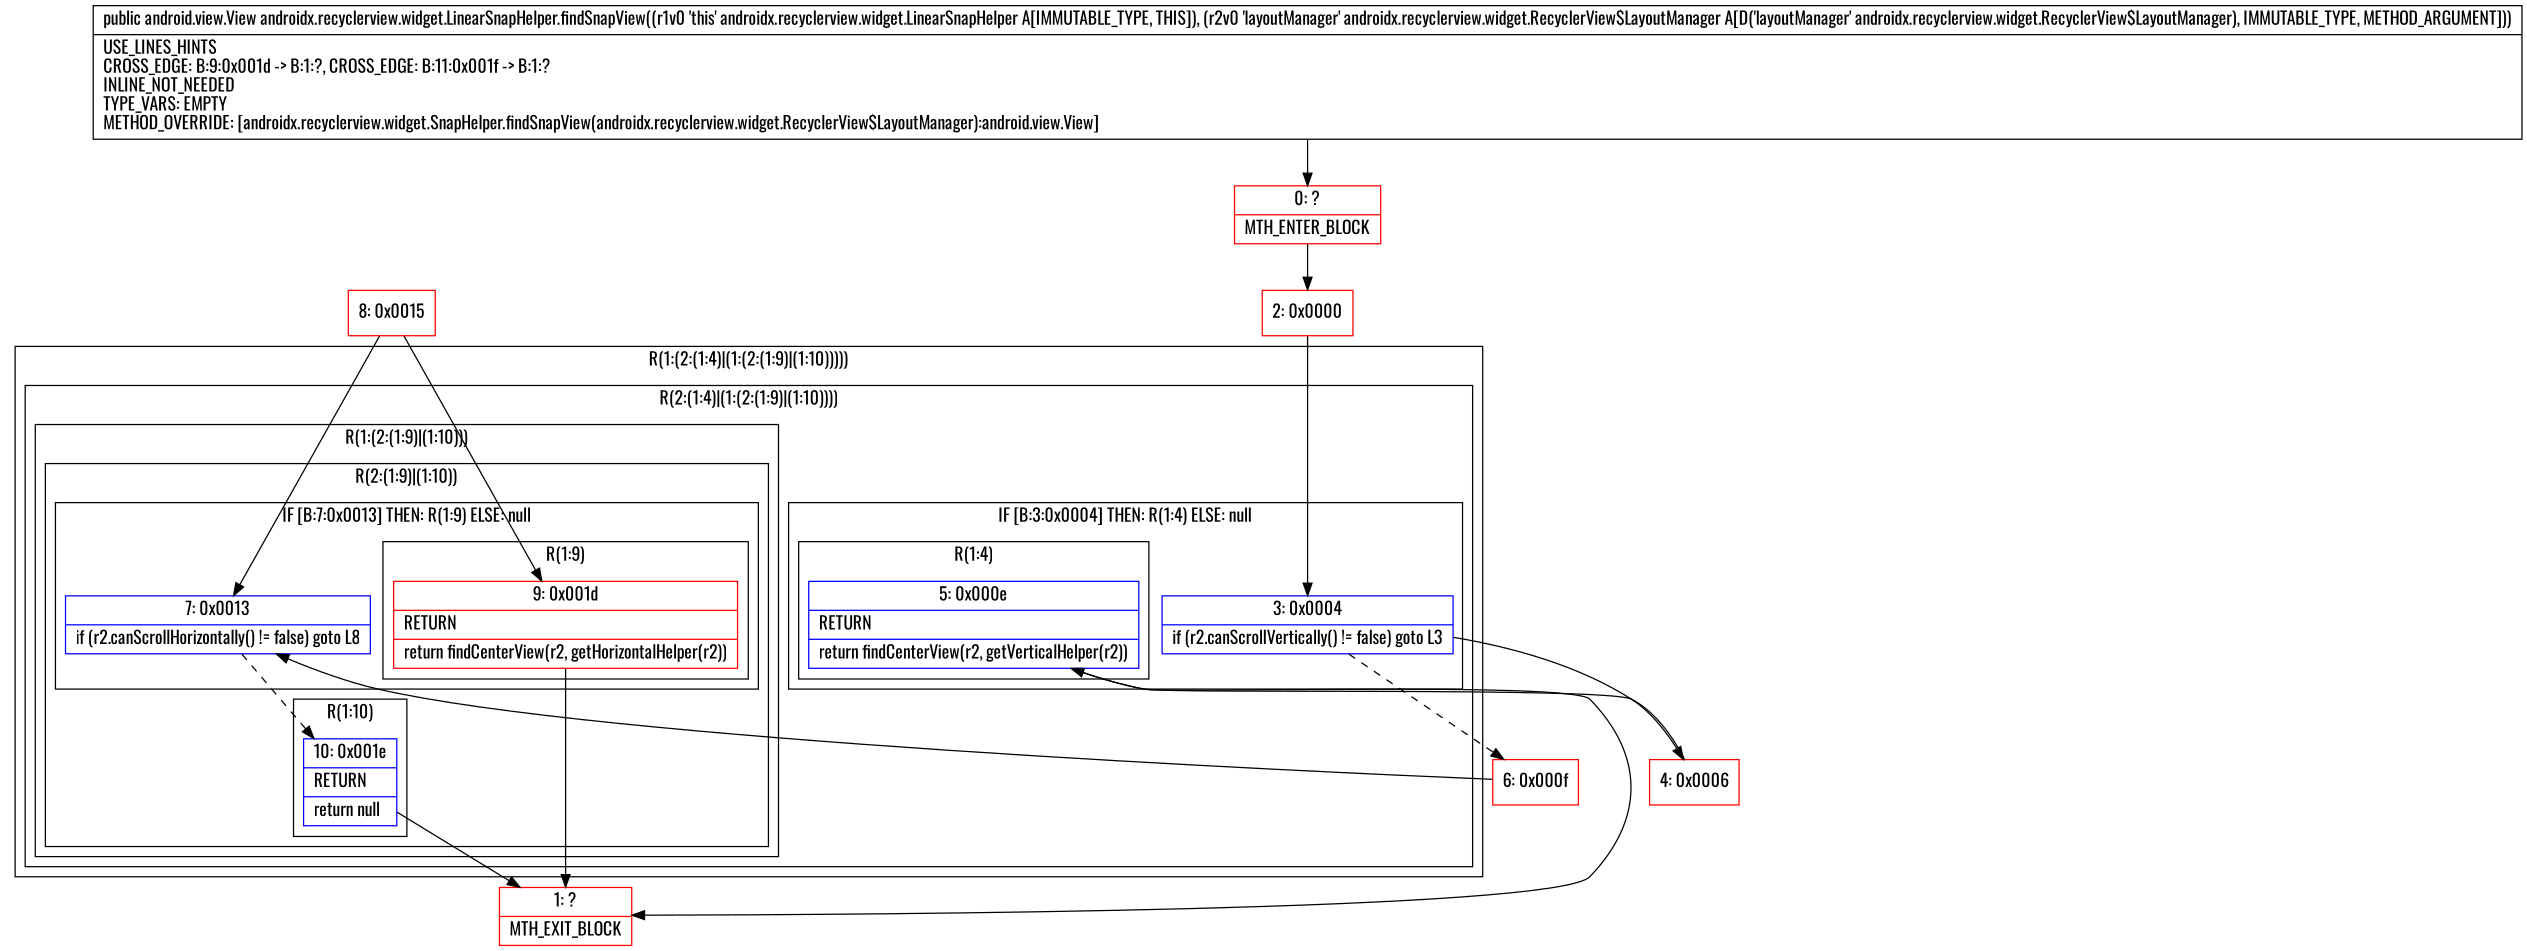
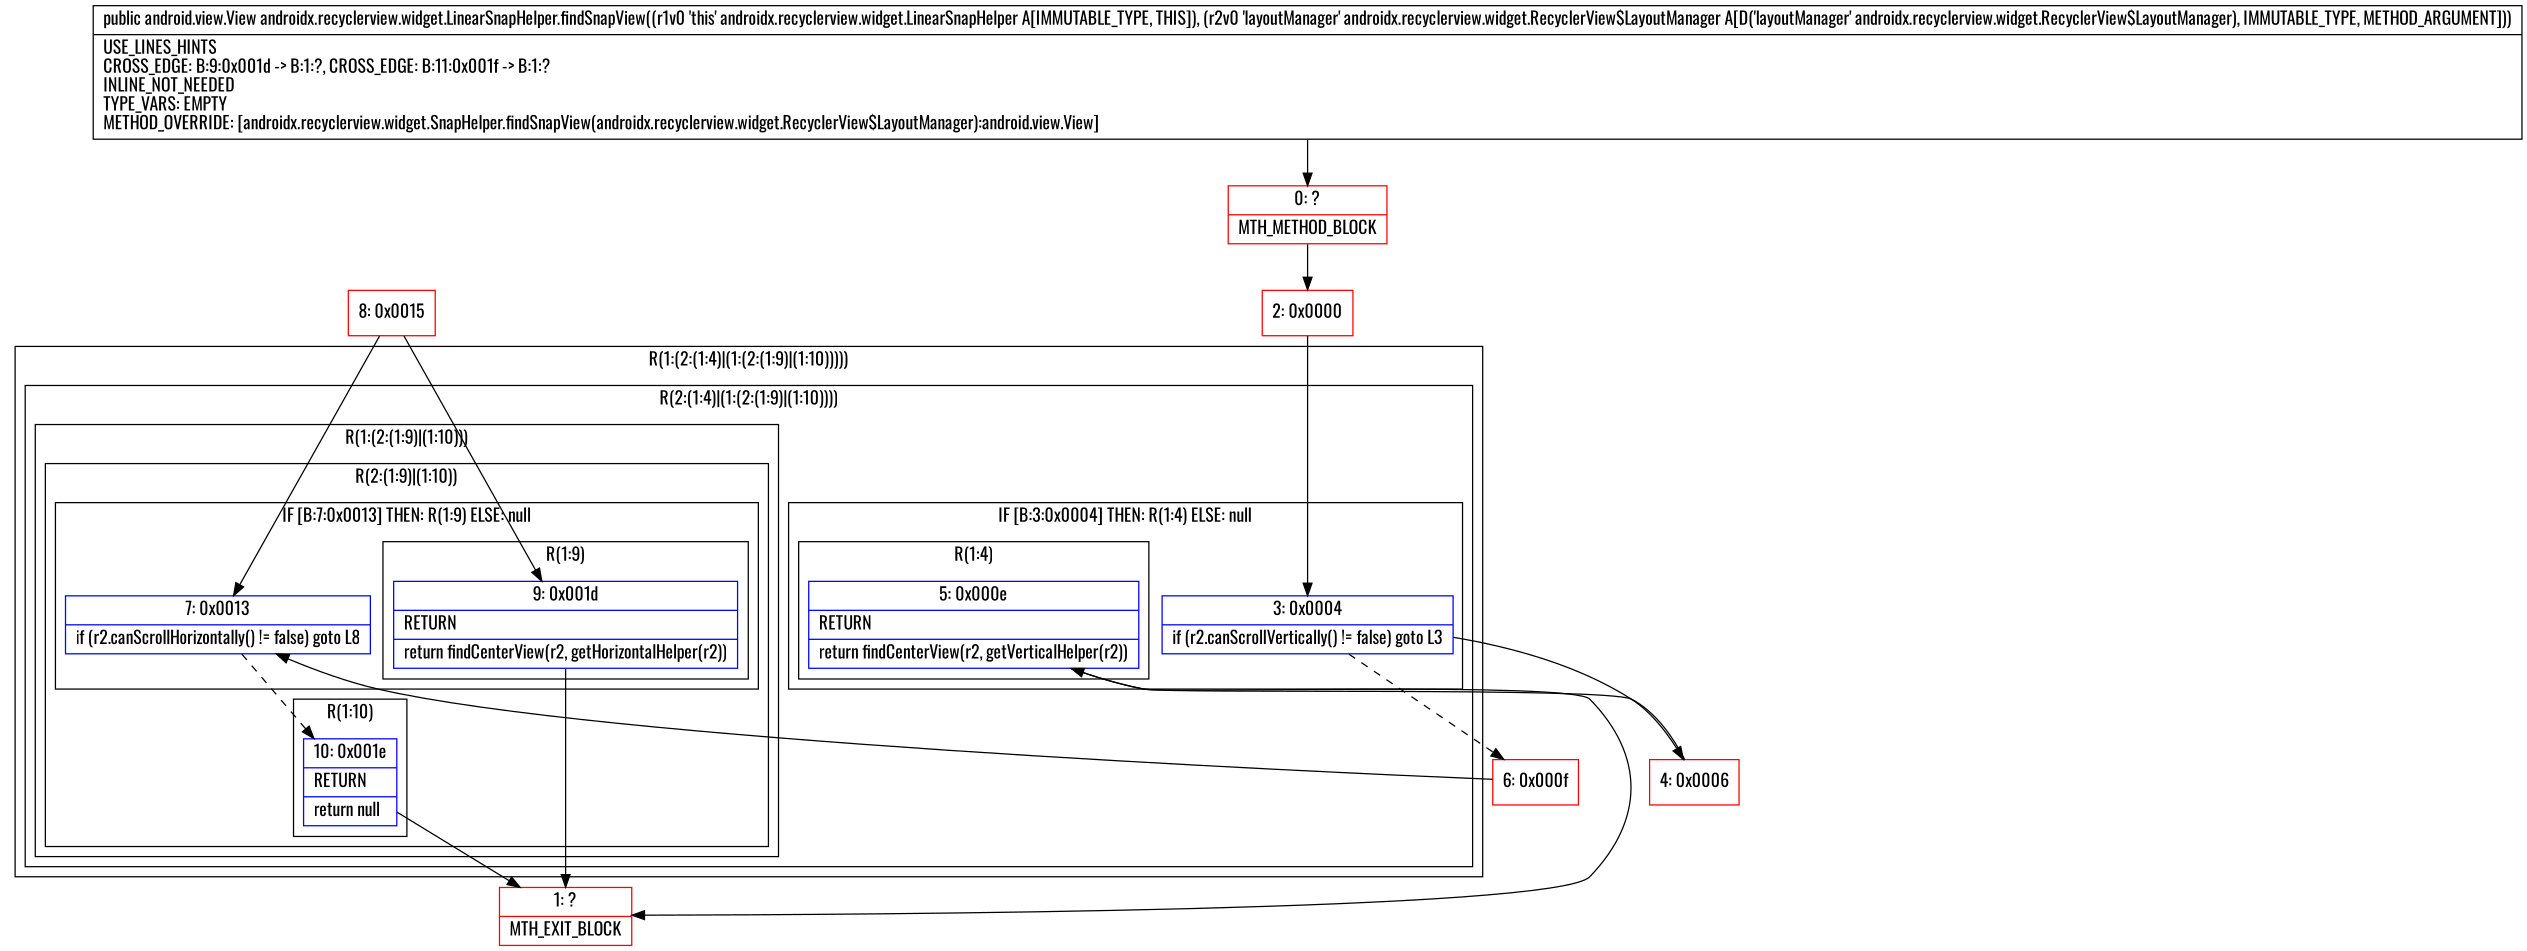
node "0: ?": text "MTH_ENTER_BLOCK" -> "MTH_METHOD_BLOCK"
node "9: 0x001d": color red -> blue
